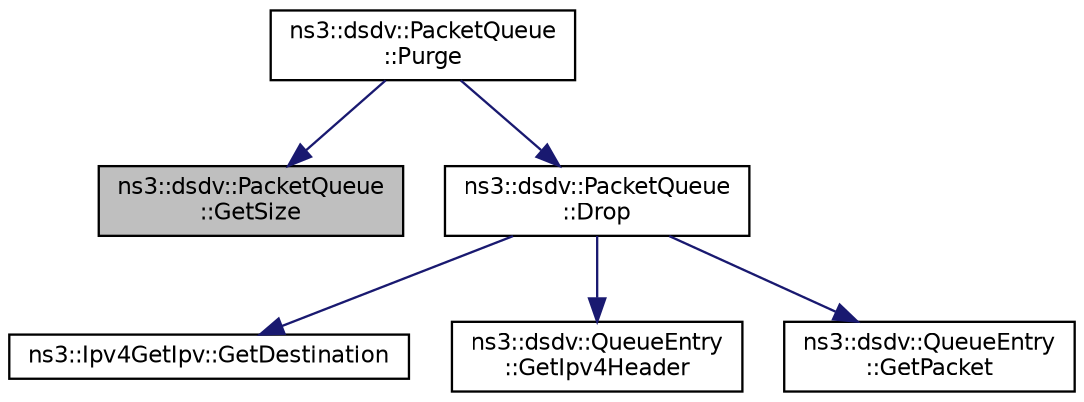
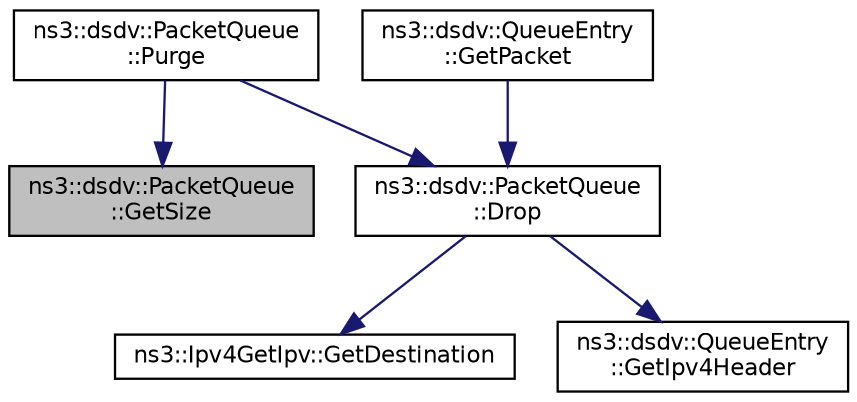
edge "ns3::dsdv::PacketQueue ::Drop" -> "ns3::dsdv::QueueEntry ::GetPacket": reversed
